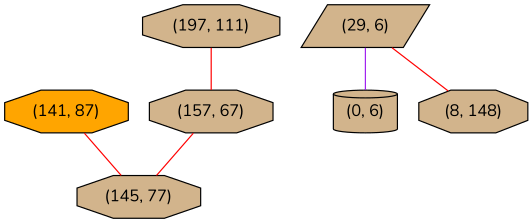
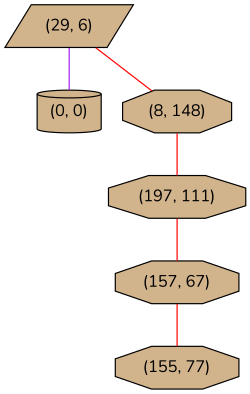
node "(141, 87)": removed
node "(0, 6)": label "(0, 6)" -> "(0, 0)"
edge "(8, 148)" -- "(197, 111)": added
node "(145, 77)": label "(145, 77)" -> "(155, 77)"
